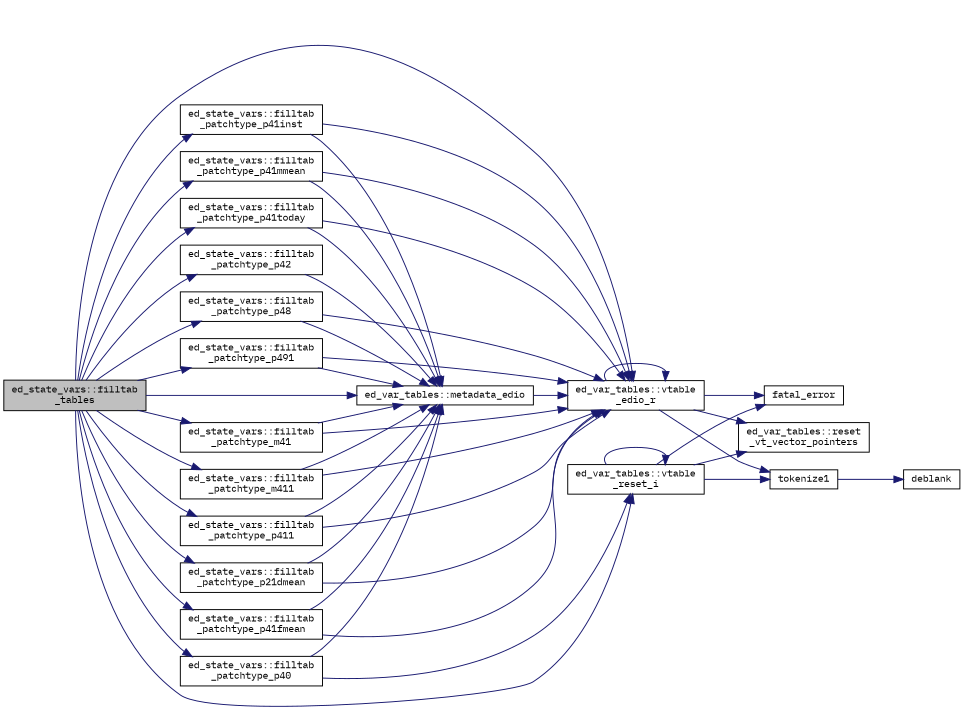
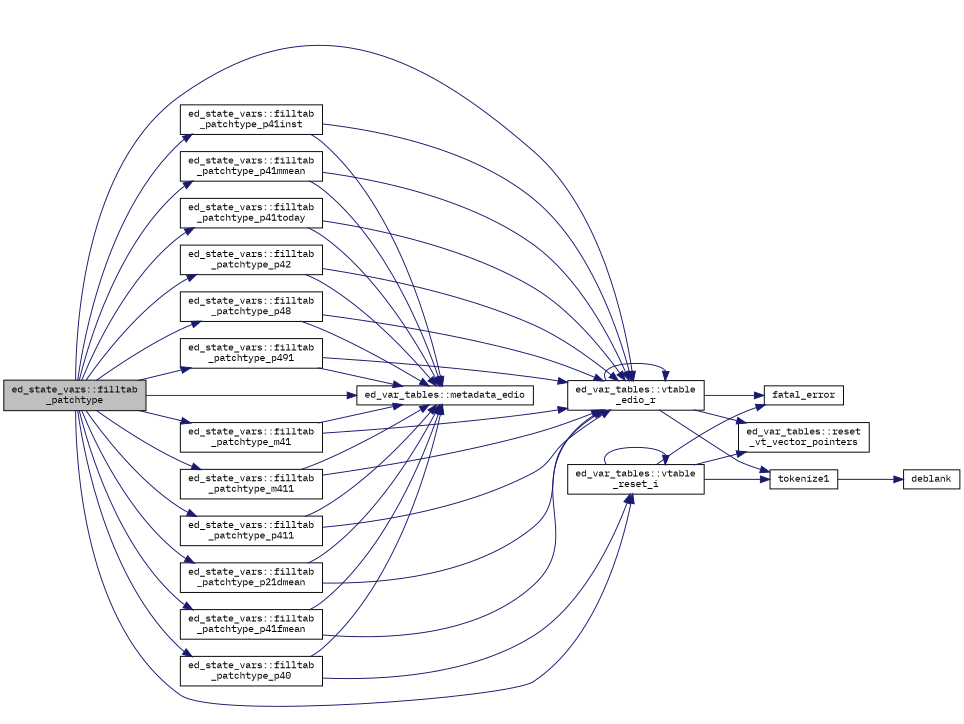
node "ed_state_vars::filltab _tables": label "ed_state_vars::filltab _tables" -> "ed_state_vars::filltab _patchtype"
edge "ed_var_tables::metadata_edio" -> "ed_var_tables::vtable _edio_r": now "ed_state_vars::filltab _patchtype_p42" -> "ed_var_tables::vtable _edio_r"
